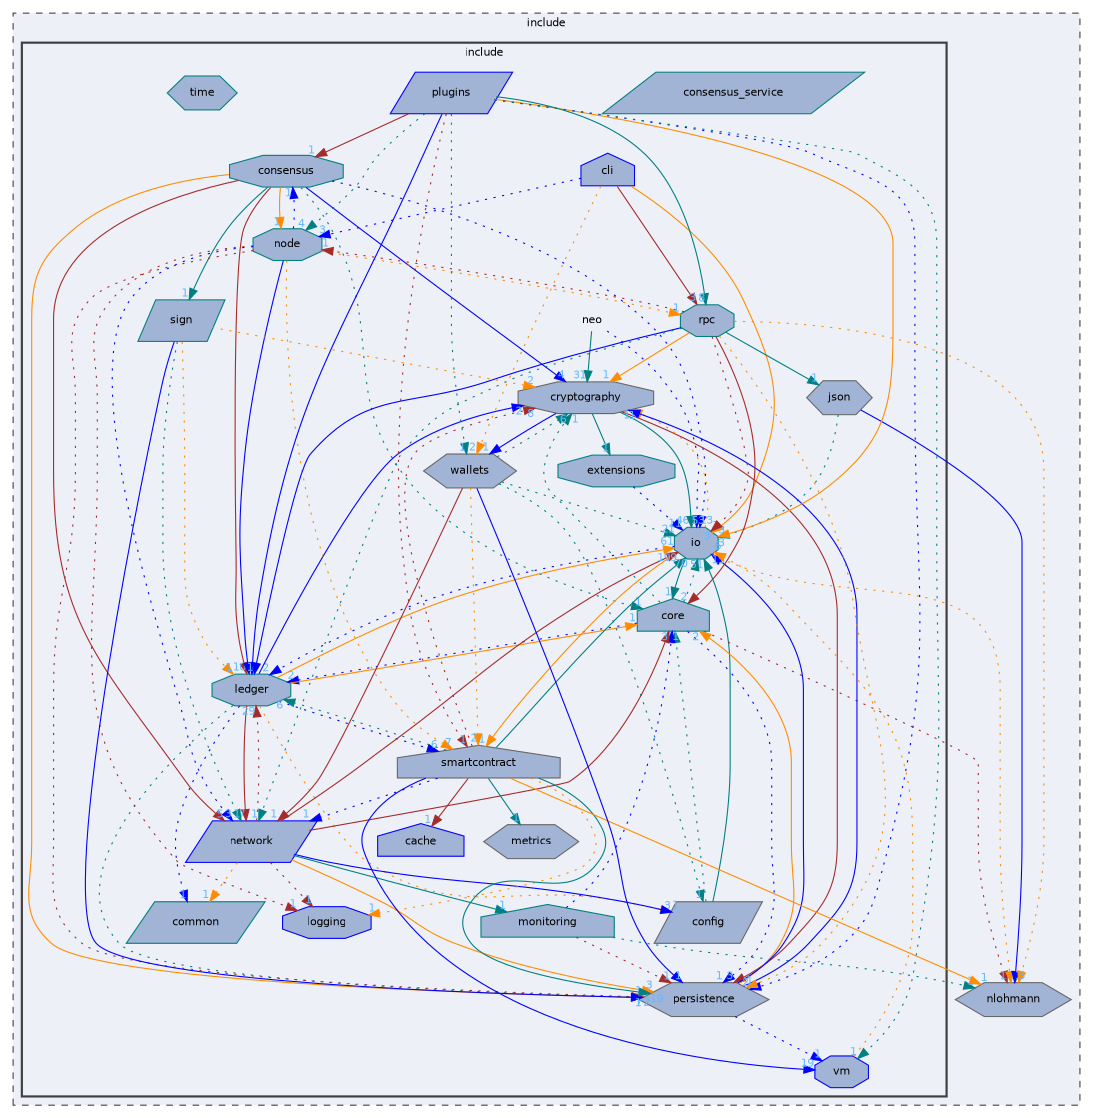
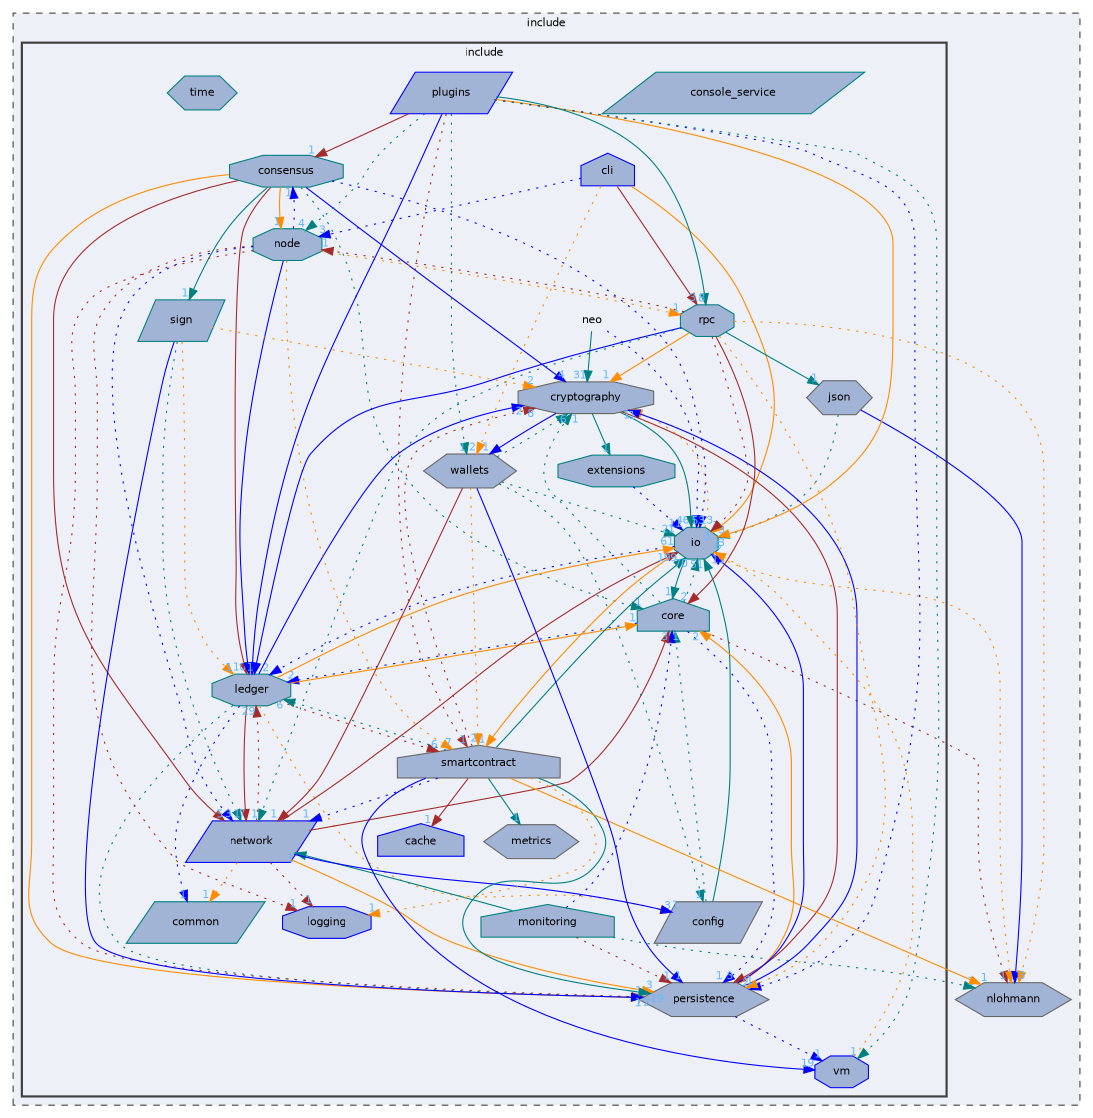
node "consensus_service": label "consensus_service" -> "console_service"
edge "ledger" -> "smartcontract": color blue -> brown
edge "network" -> "monitoring": reversed
